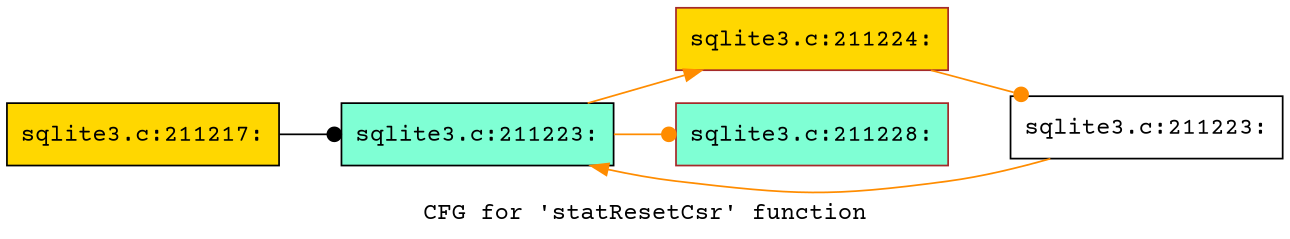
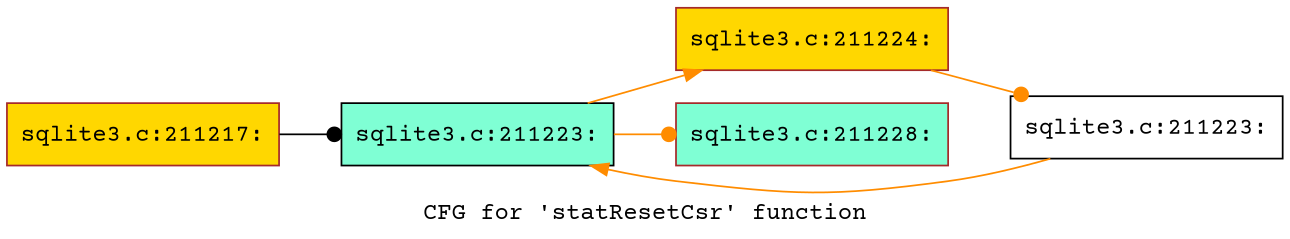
node "sqlite3.c:211217:": color black -> brown
